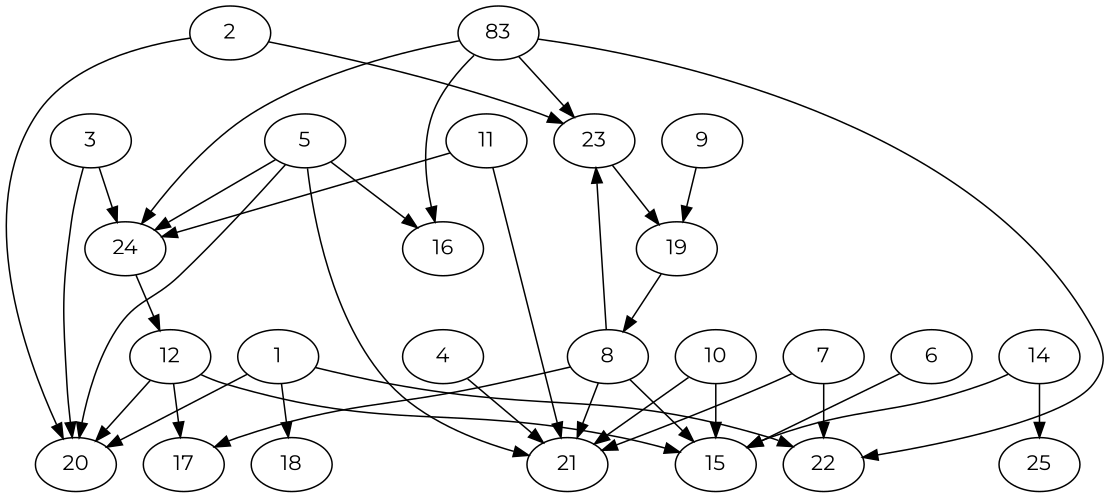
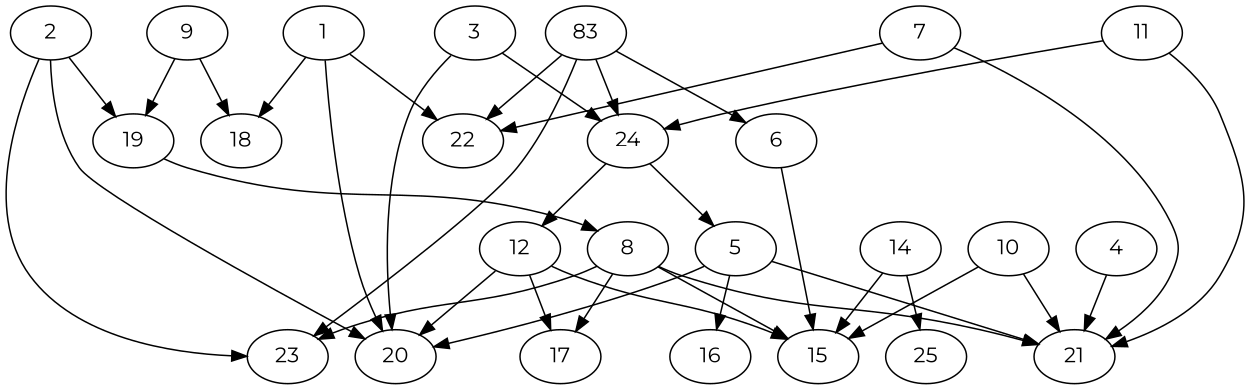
edge "9" -> "18": added
edge "83" -> "16": now "83" -> "6"
edge "23" -> "19": now "2" -> "19"
edge "5" -> "24": reversed
